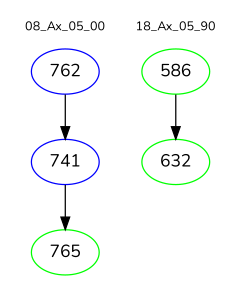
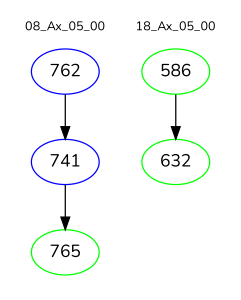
cluster "18_Ax_05_90": label "18_Ax_05_90" -> "18_Ax_05_00"
